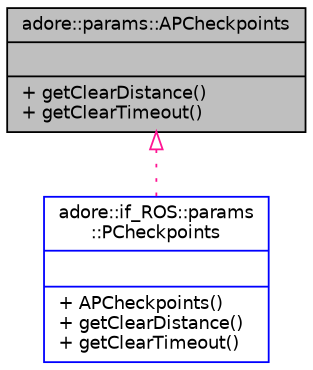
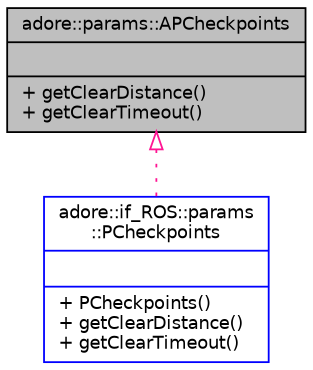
node "adore::if_ROS::params": text "+ APCheckpoints()" -> "+ PCheckpoints()"
